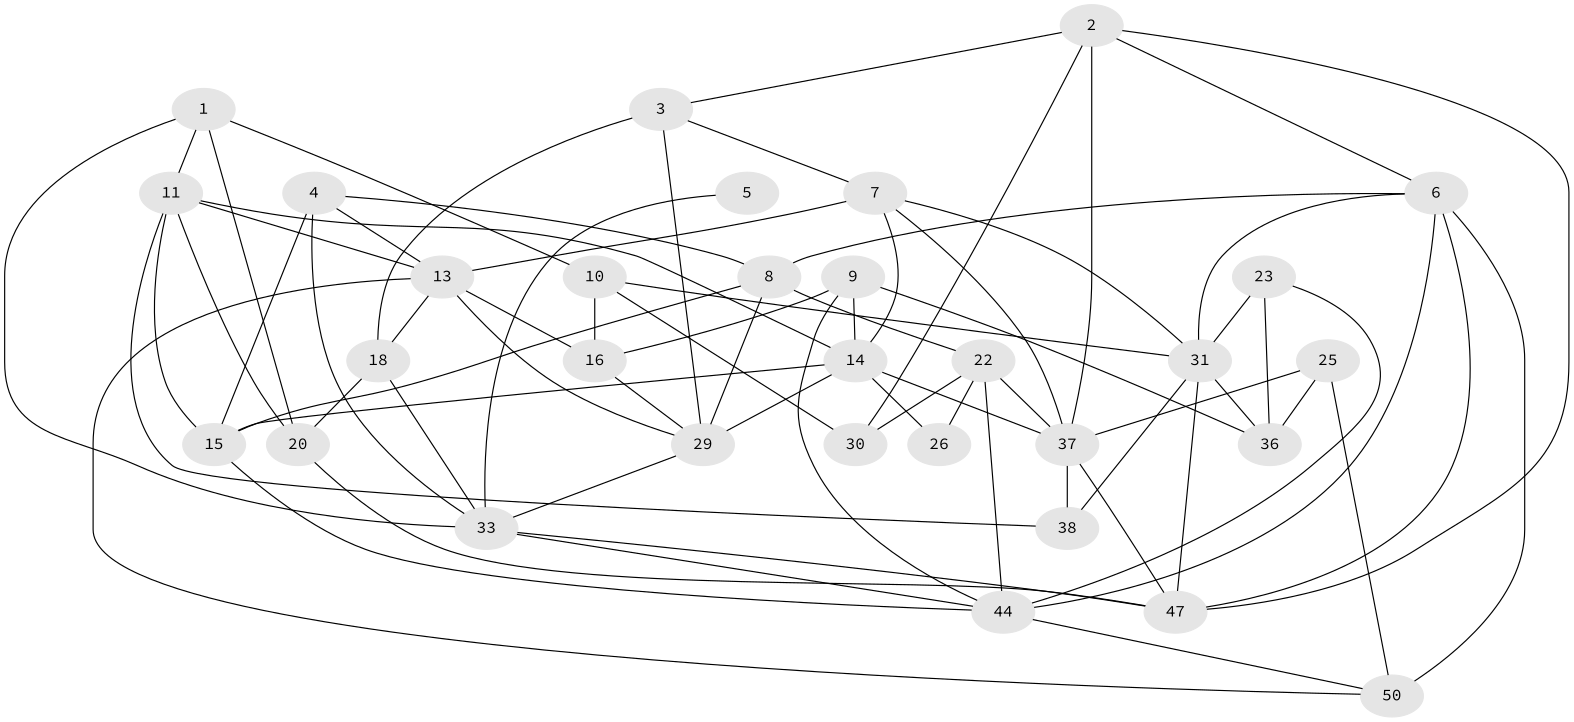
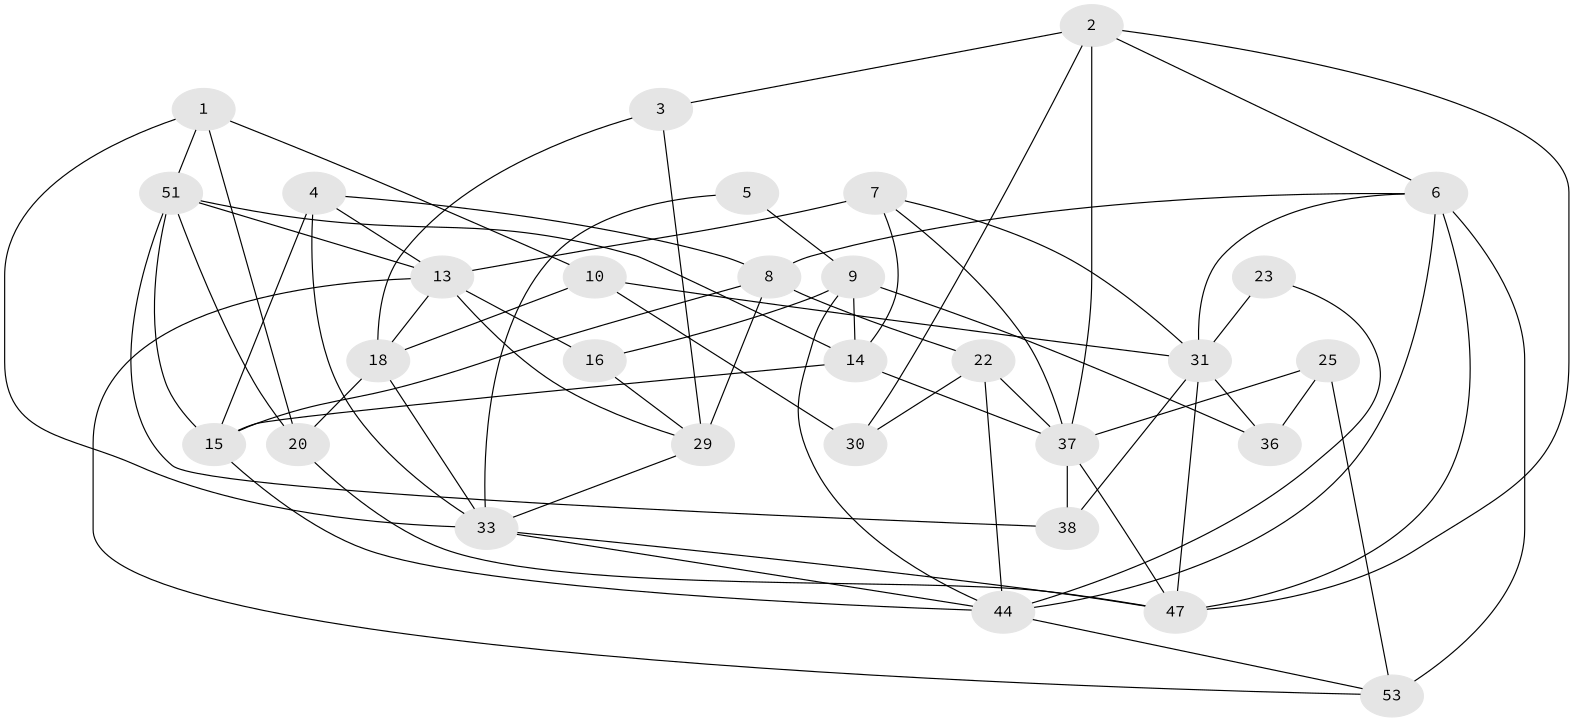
edge "3" -- "7": removed
node "11": label "11" -> "51"
edge "5" -- "9": added
edge "10" -- "16": now "10" -- "18"
edge "23" -- "36": removed
edge "14" -- "29": removed
node "26": removed
node "50": label "50" -> "53"
